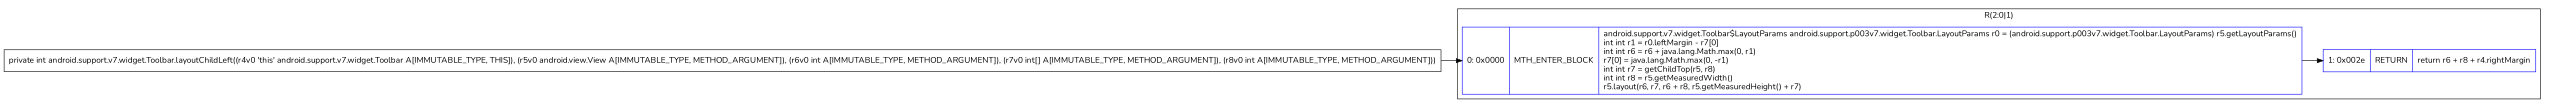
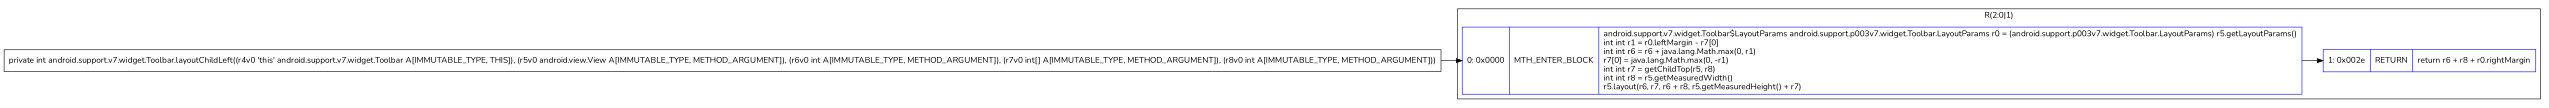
node "1: 0x002e": text "return r6 + r8 + r4.rightMargin" -> "return r6 + r8 + r0.rightMargin"
